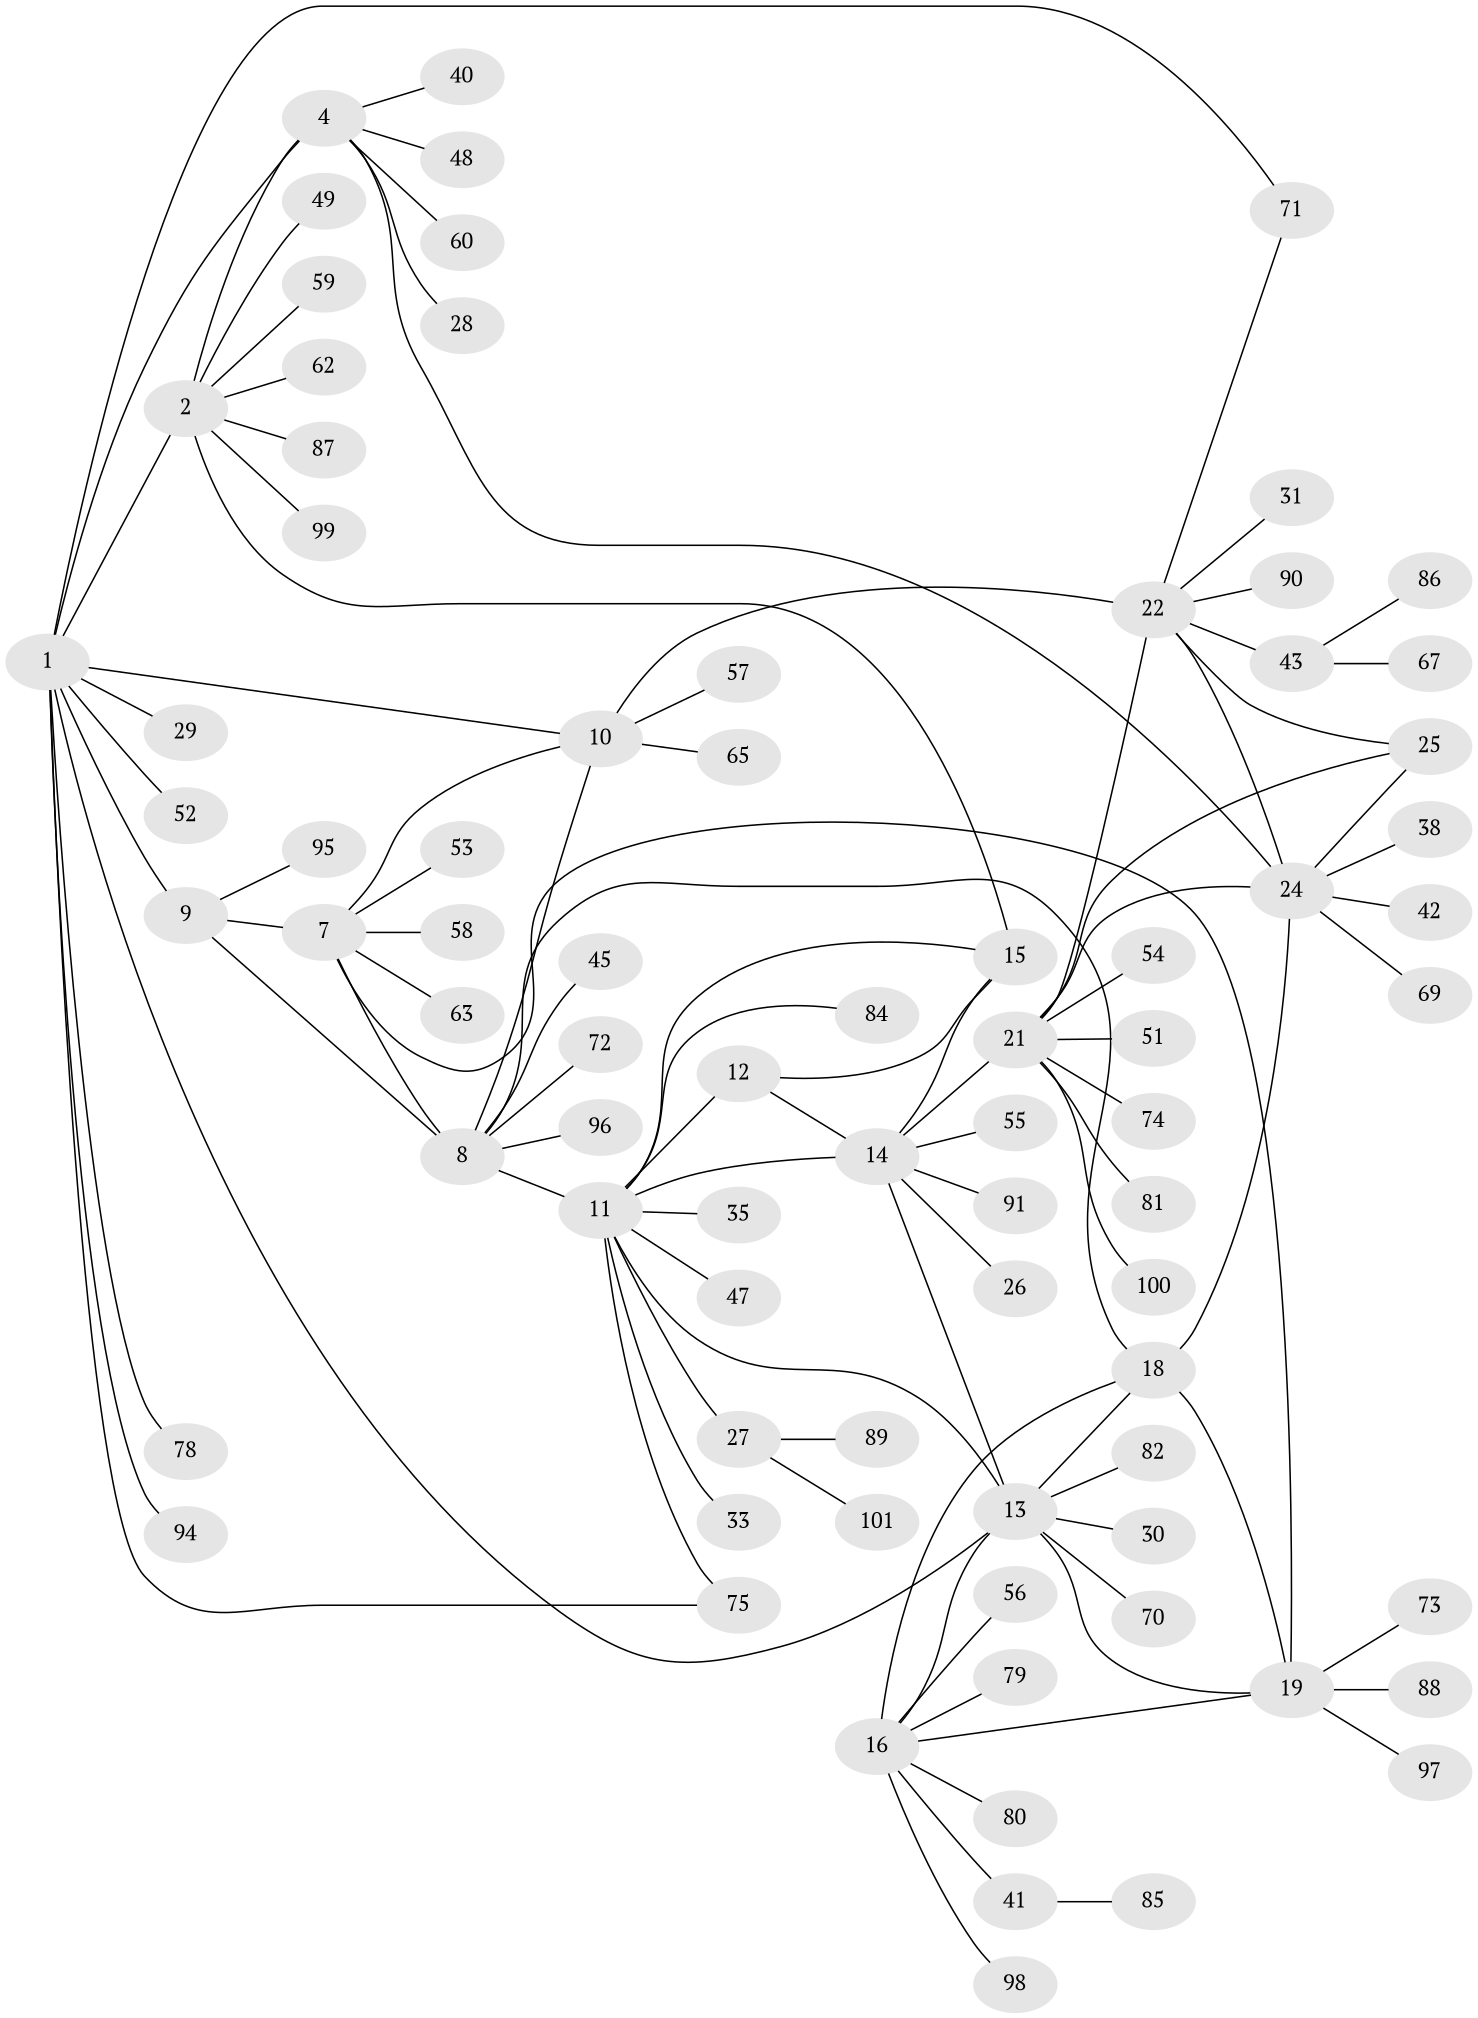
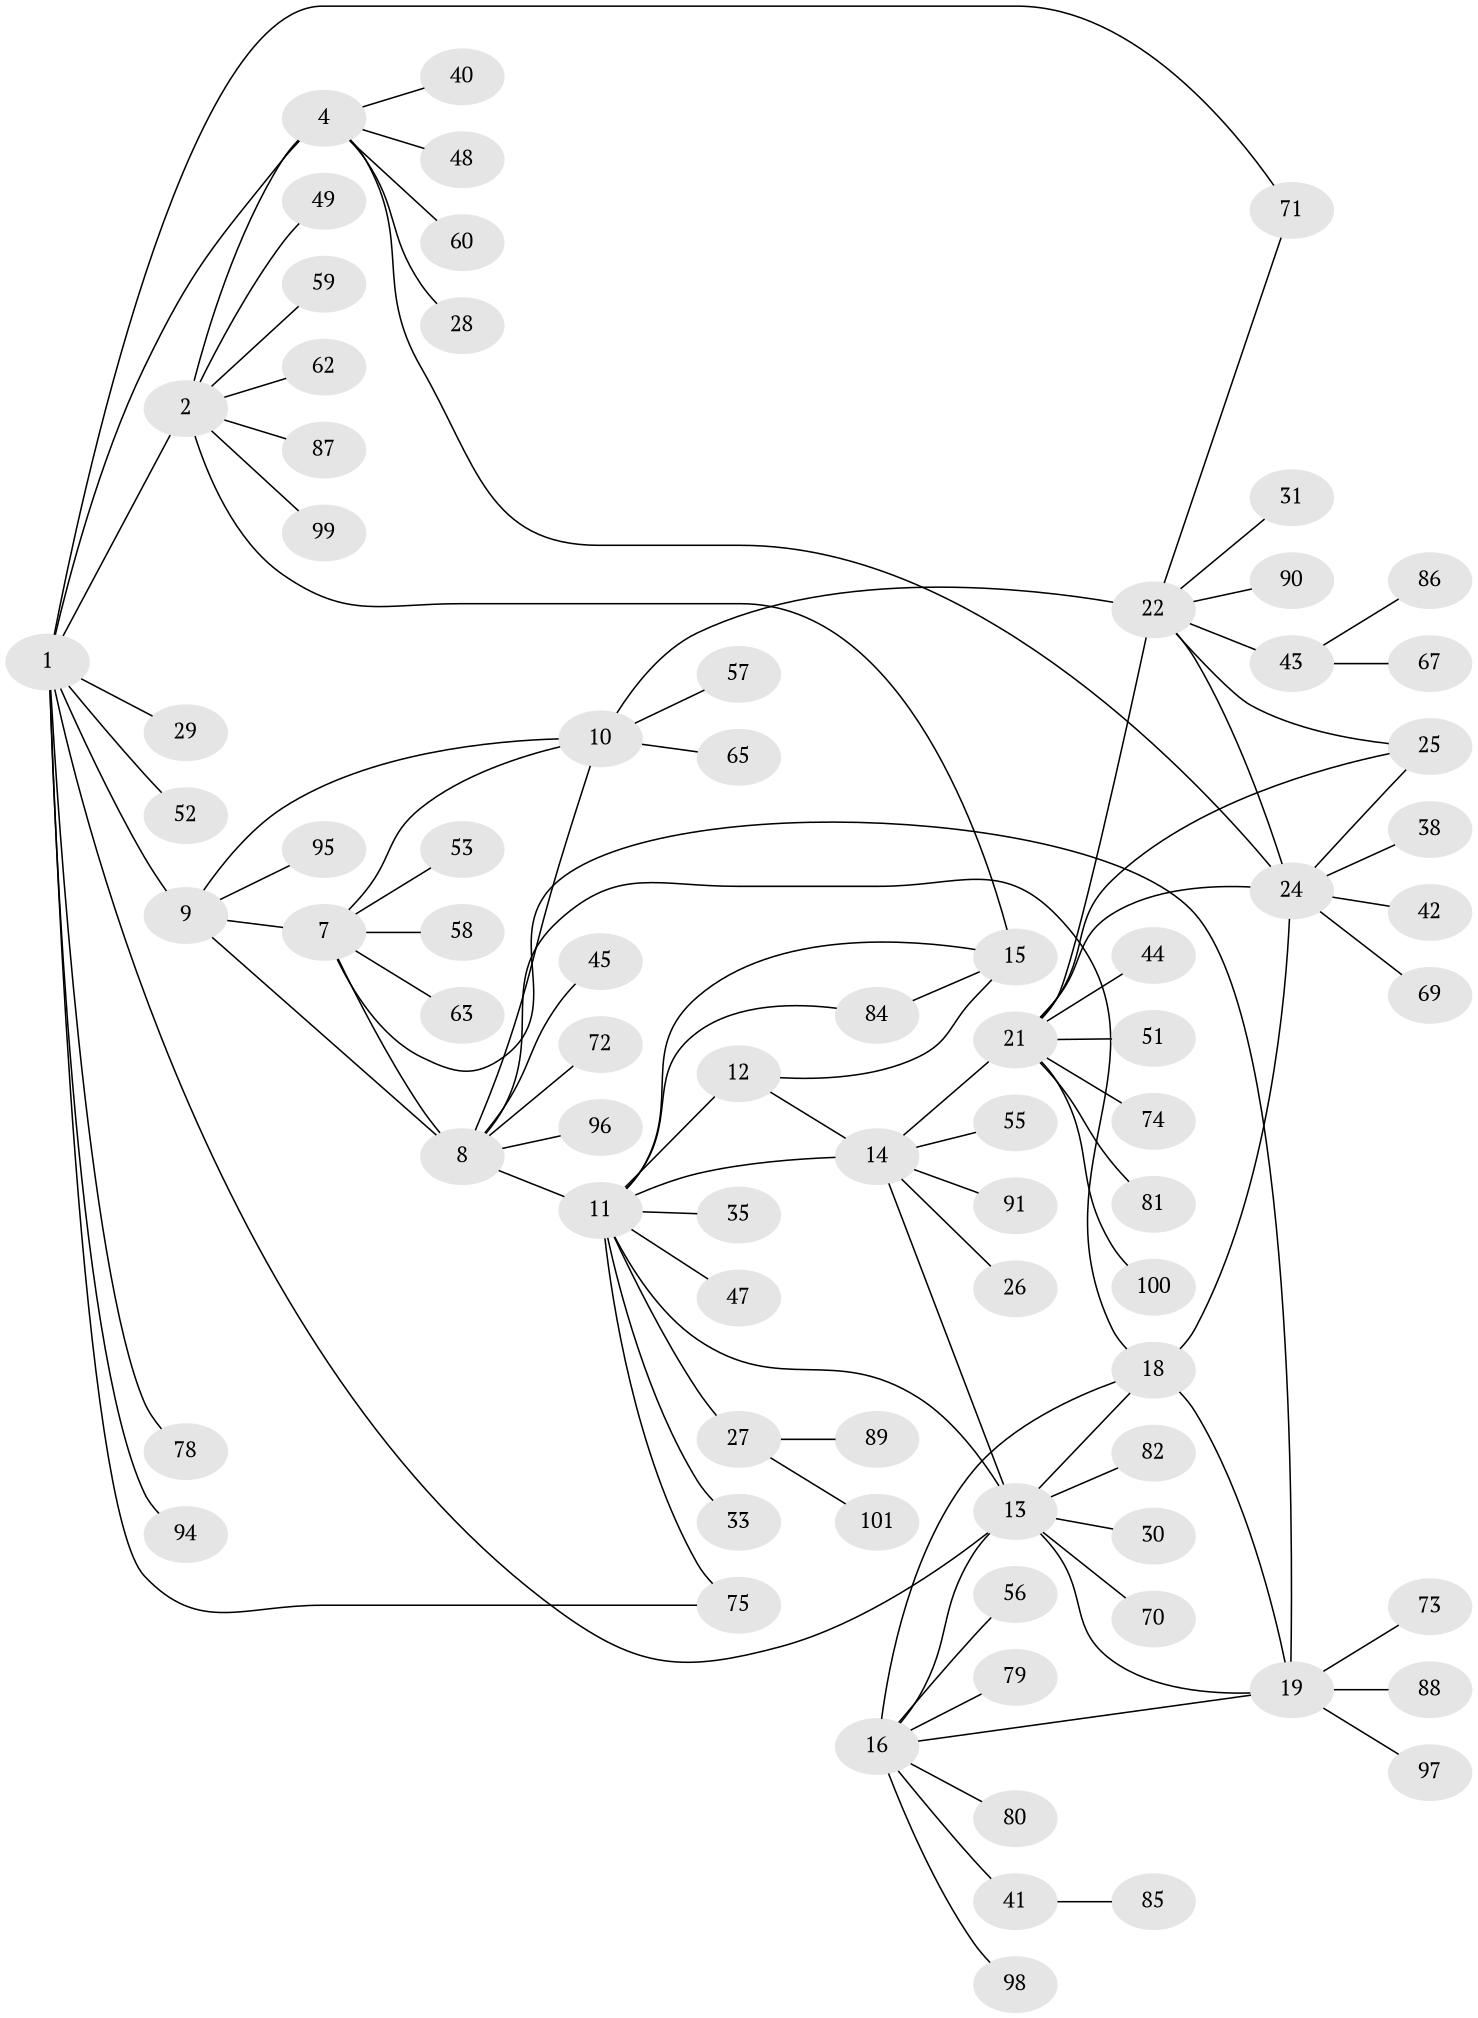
edge "1" -- "10": now "9" -- "10"
node "54": label "54" -> "44"
edge "15" -- "14": now "15" -- "84"
